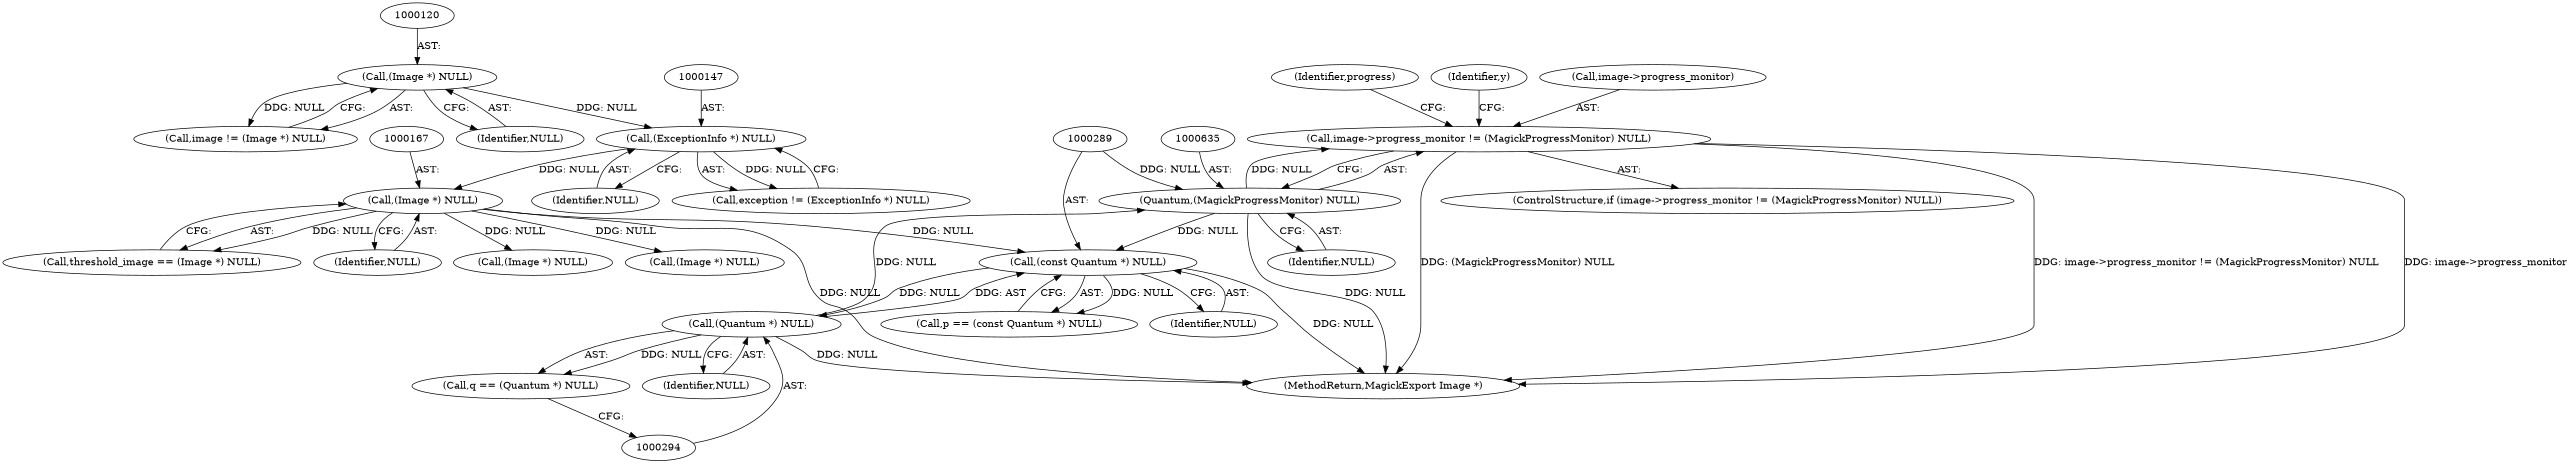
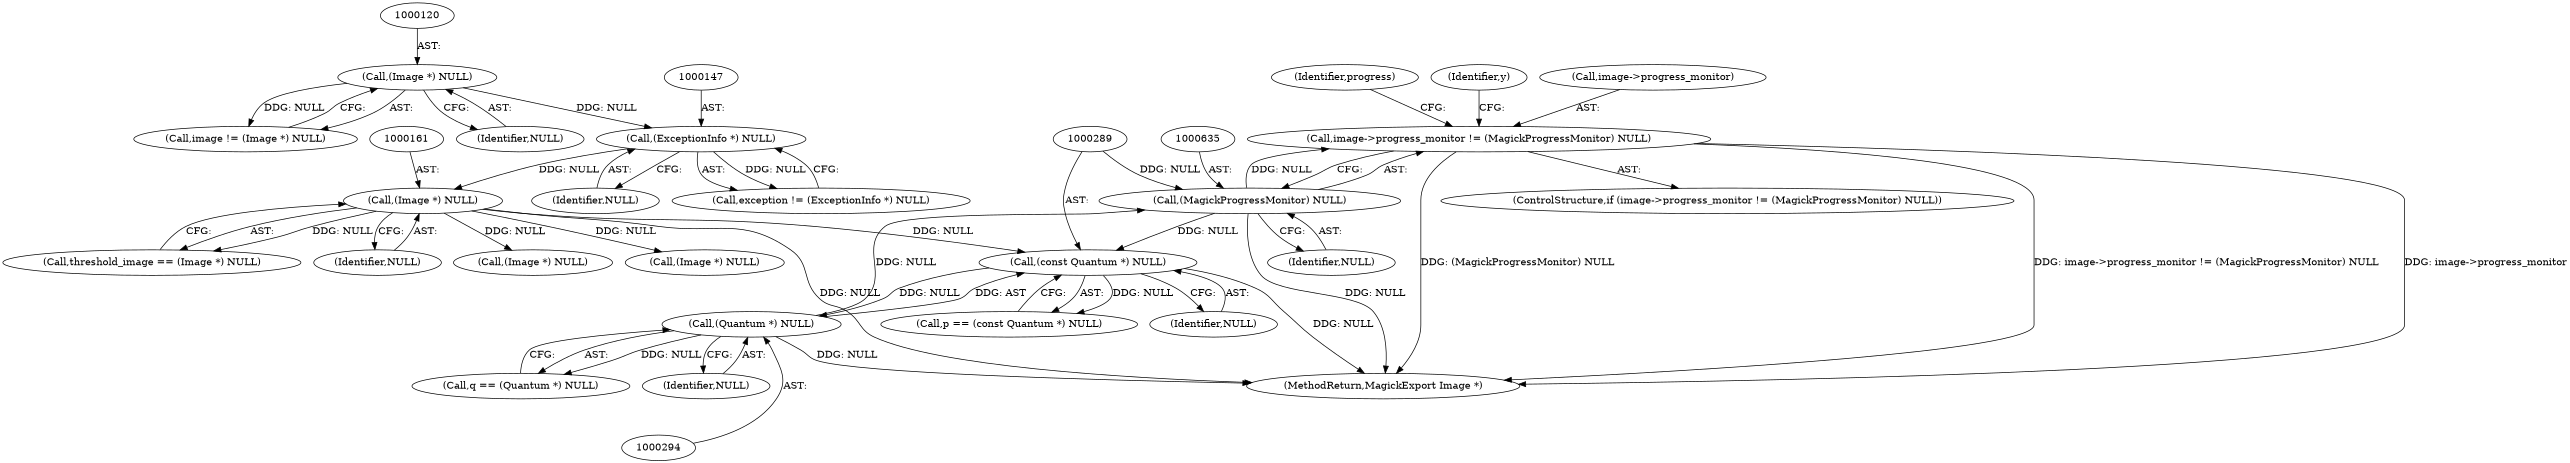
node "1000167": label "1000167" -> "1000161"
node "(Quantum,(MagickProgressMonitor) NULL)": label "(Quantum,(MagickProgressMonitor) NULL)" -> "(Call,(MagickProgressMonitor) NULL)"
edge "(Call,q == (Quantum *) NULL)" -> "1000294": now "(Call,q == (Quantum *) NULL)" -> "(Call,(Quantum *) NULL)"
